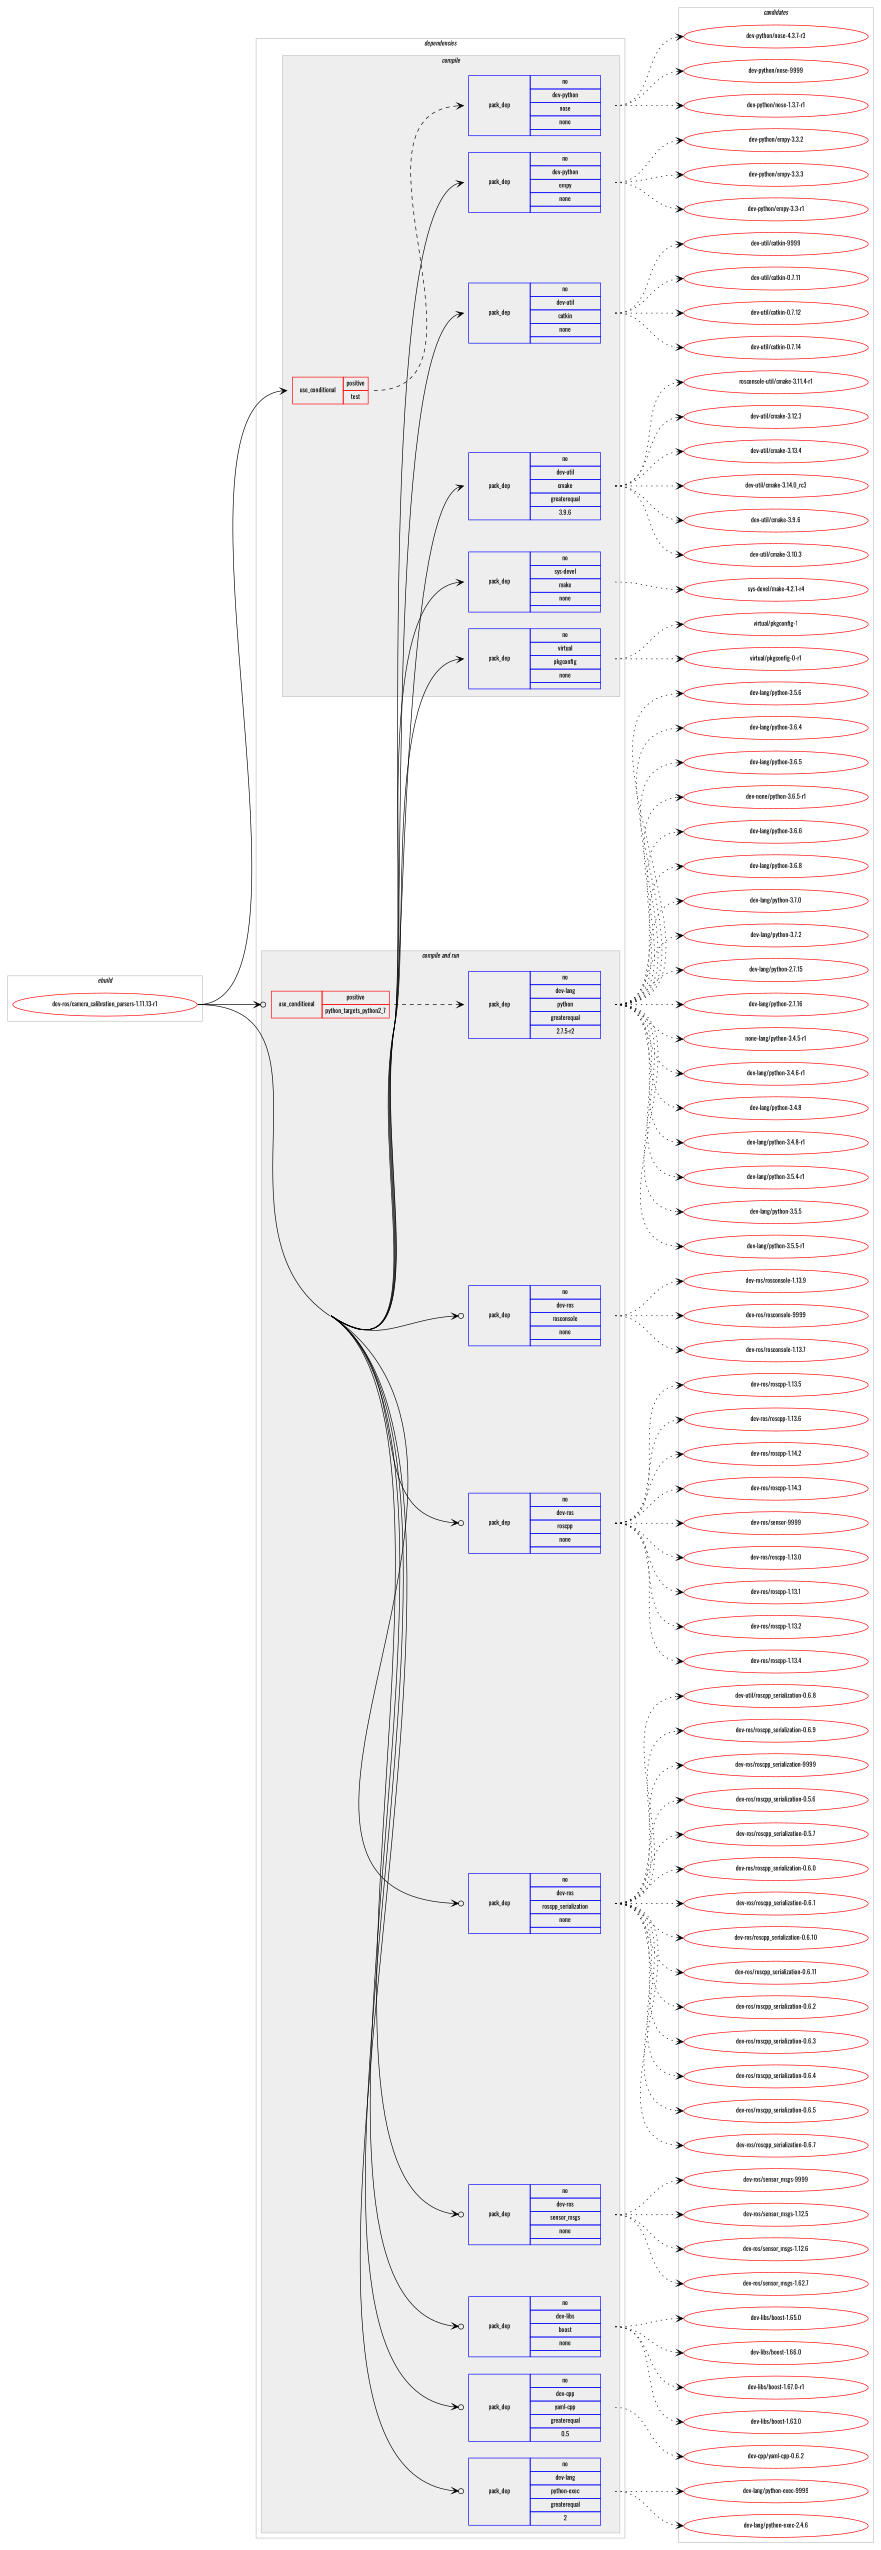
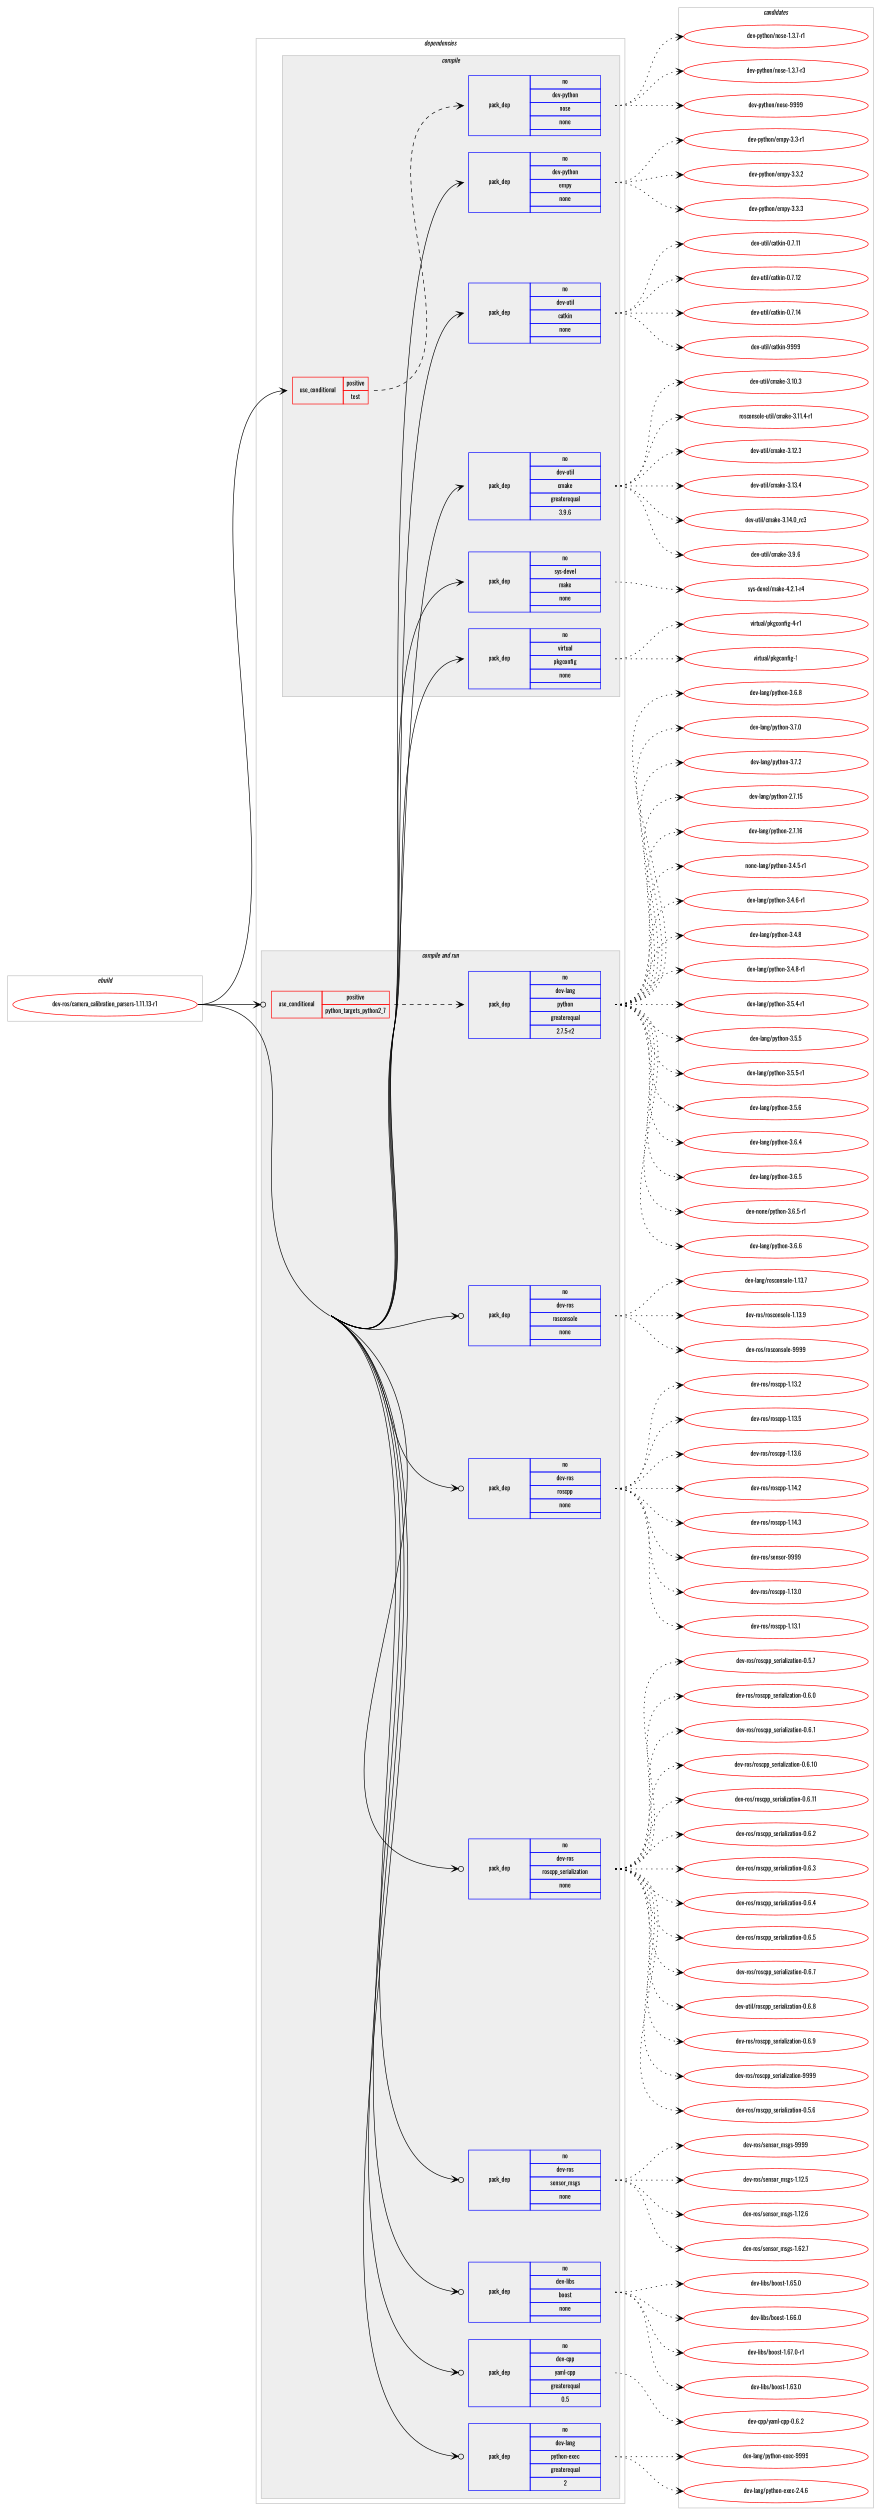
node "dev-python/nose-4.3.7-r3": label "dev-python/nose-4.3.7-r3" -> "dev-python/nose-1.3.7-r3"
node "virtual/pkgconfig-0-r1": label "virtual/pkgconfig-0-r1" -> "virtual/pkgconfig-4-r1"
node "dev-ros/rosconsole-1.13.7": label "dev-ros/rosconsole-1.13.7" -> "dev-lang/rosconsole-1.13.7"
node "dev-ros/roscpp-1.13.4": removed
